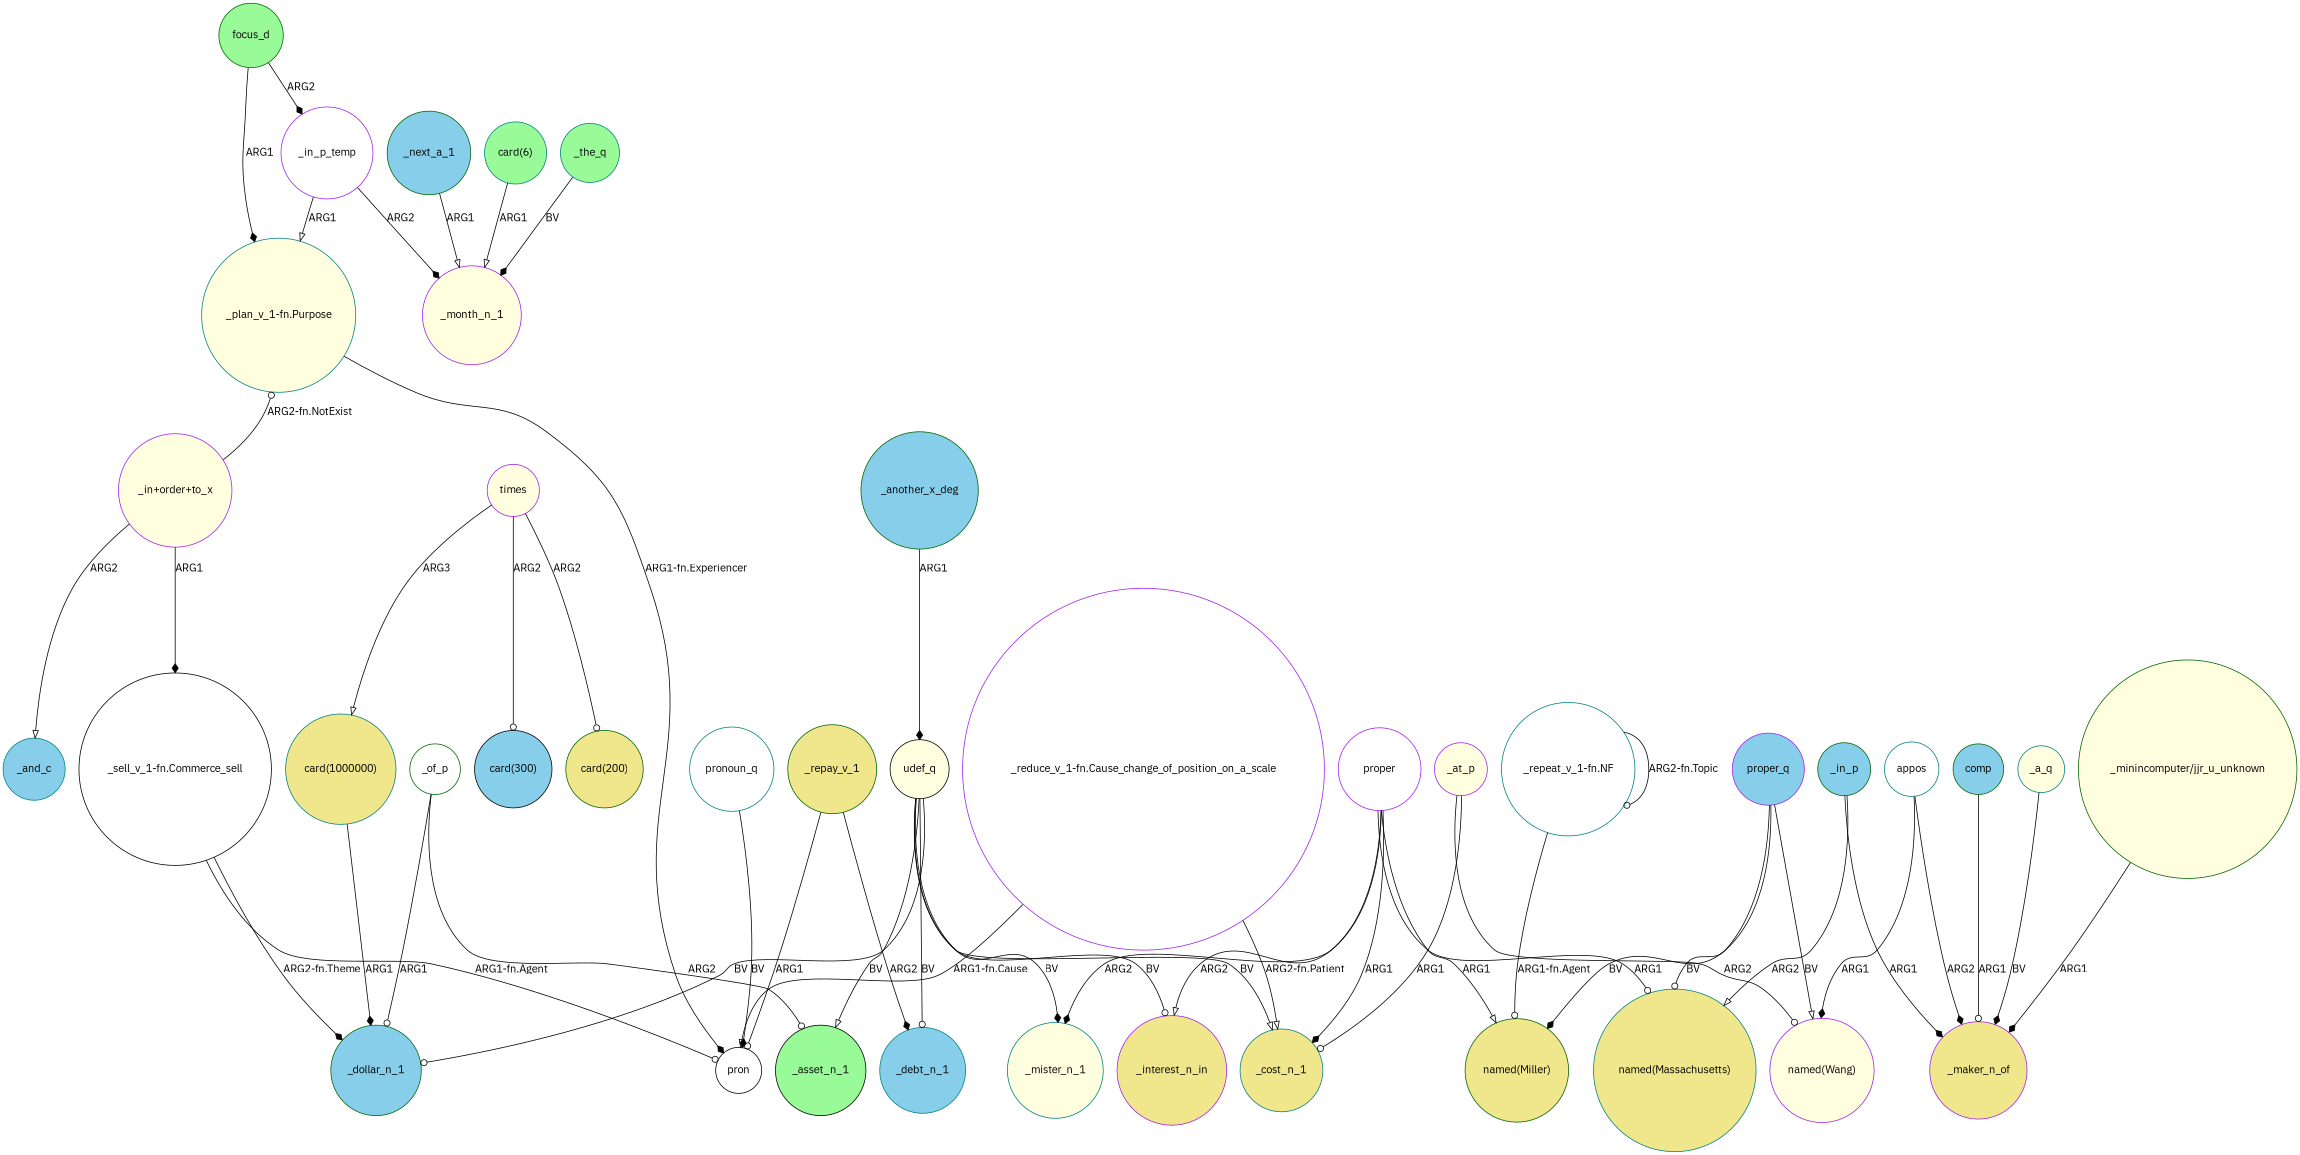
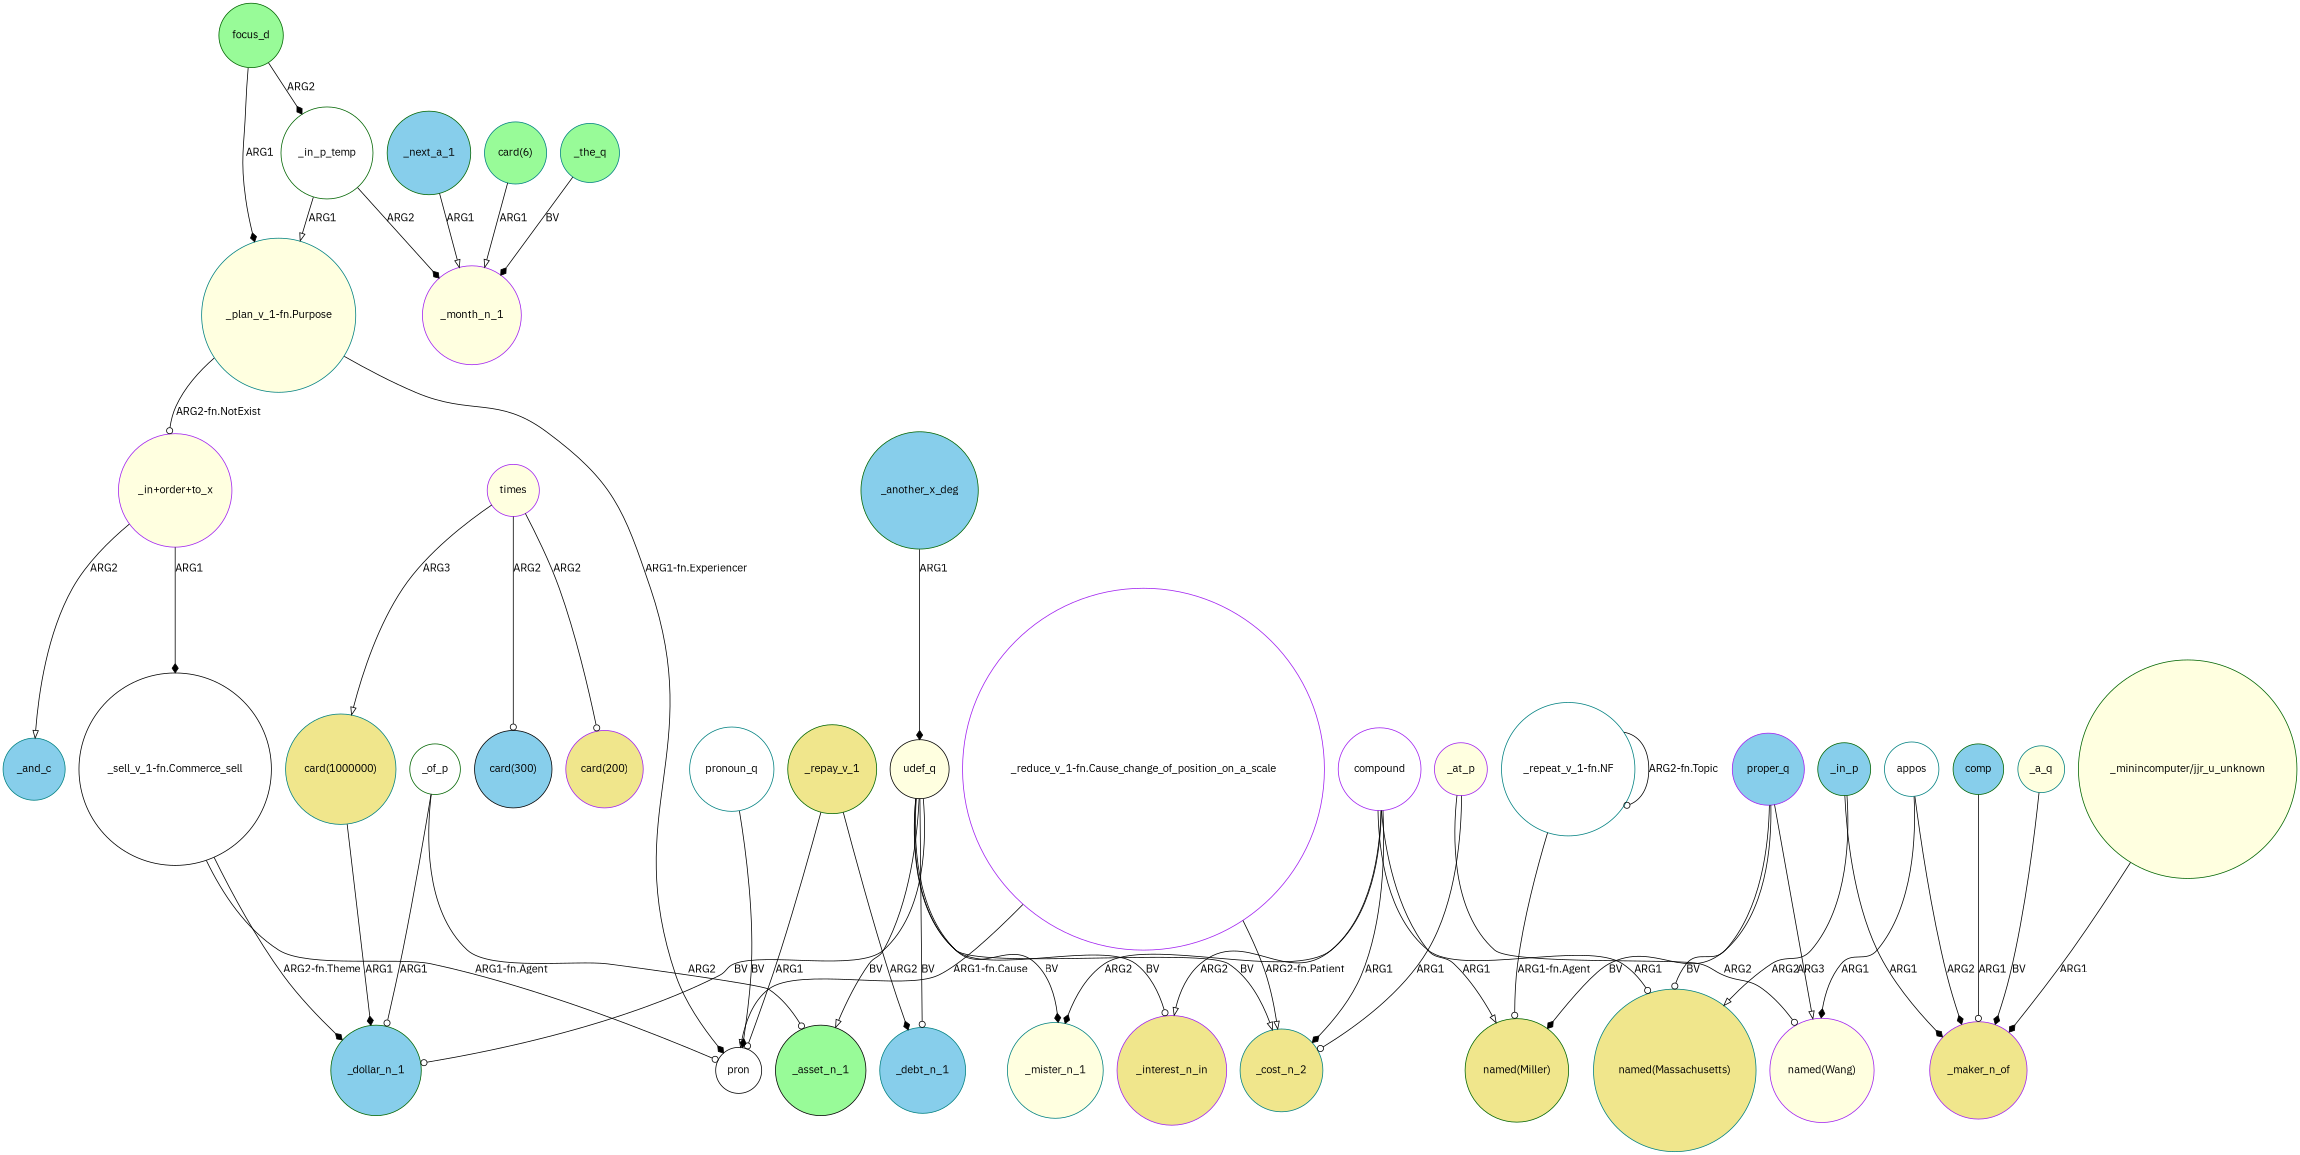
node "_in_p_temp": color purple -> darkgreen
edge "_in+order+to_x" -> "_plan_v_1-fn.Purpose": reversed
node "card(200)": color darkgreen -> purple
node "proper": label "proper" -> "compound"
edge "proper_q" -> "named(Wang)": label "BV" -> "ARG3"
node "_cost_n_1": label "_cost_n_1" -> "_cost_n_2"
